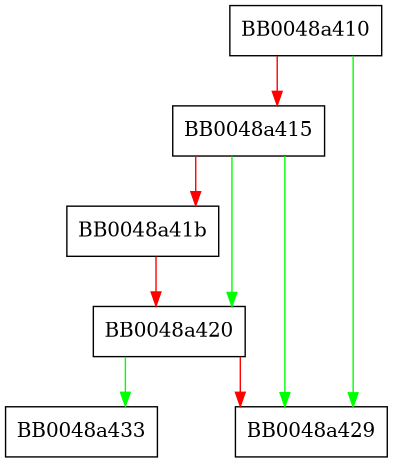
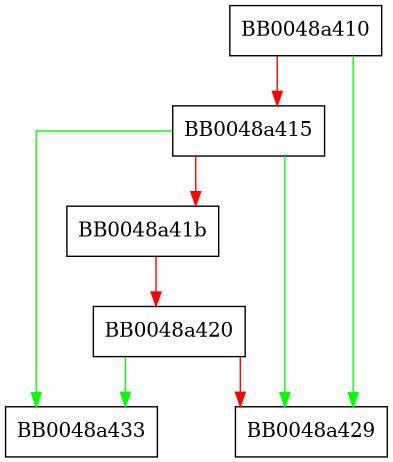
edge "BB0048a415" -> "BB0048a420": now "BB0048a415" -> "BB0048a433"
